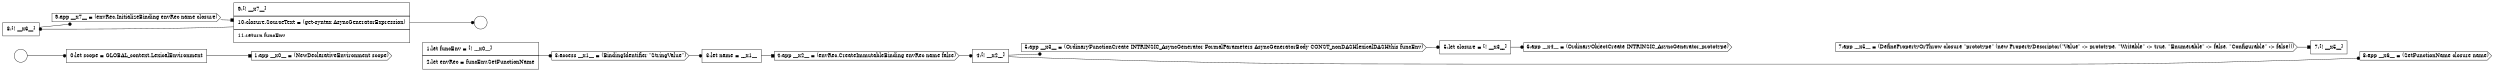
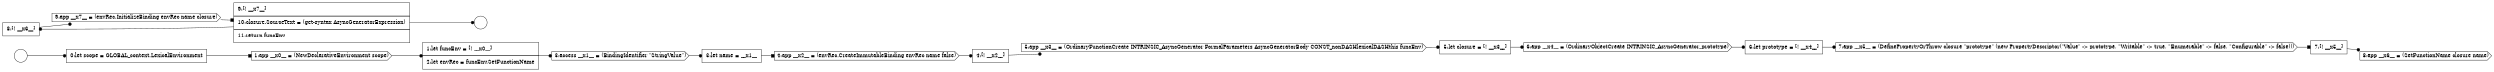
node "6:let prototype = [! __x4__]": added
edge "1:app __x0__ = (NewDeclarativeEnvironment scope)" -> "1:let funcEnv = [! __x0__]": added
edge "4:[! __x2__]" -> "8:app __x6__ = (SetFunctionName closure name)": now "7:[! __x5__]" -> "8:app __x6__ = (SetFunctionName closure name)"
